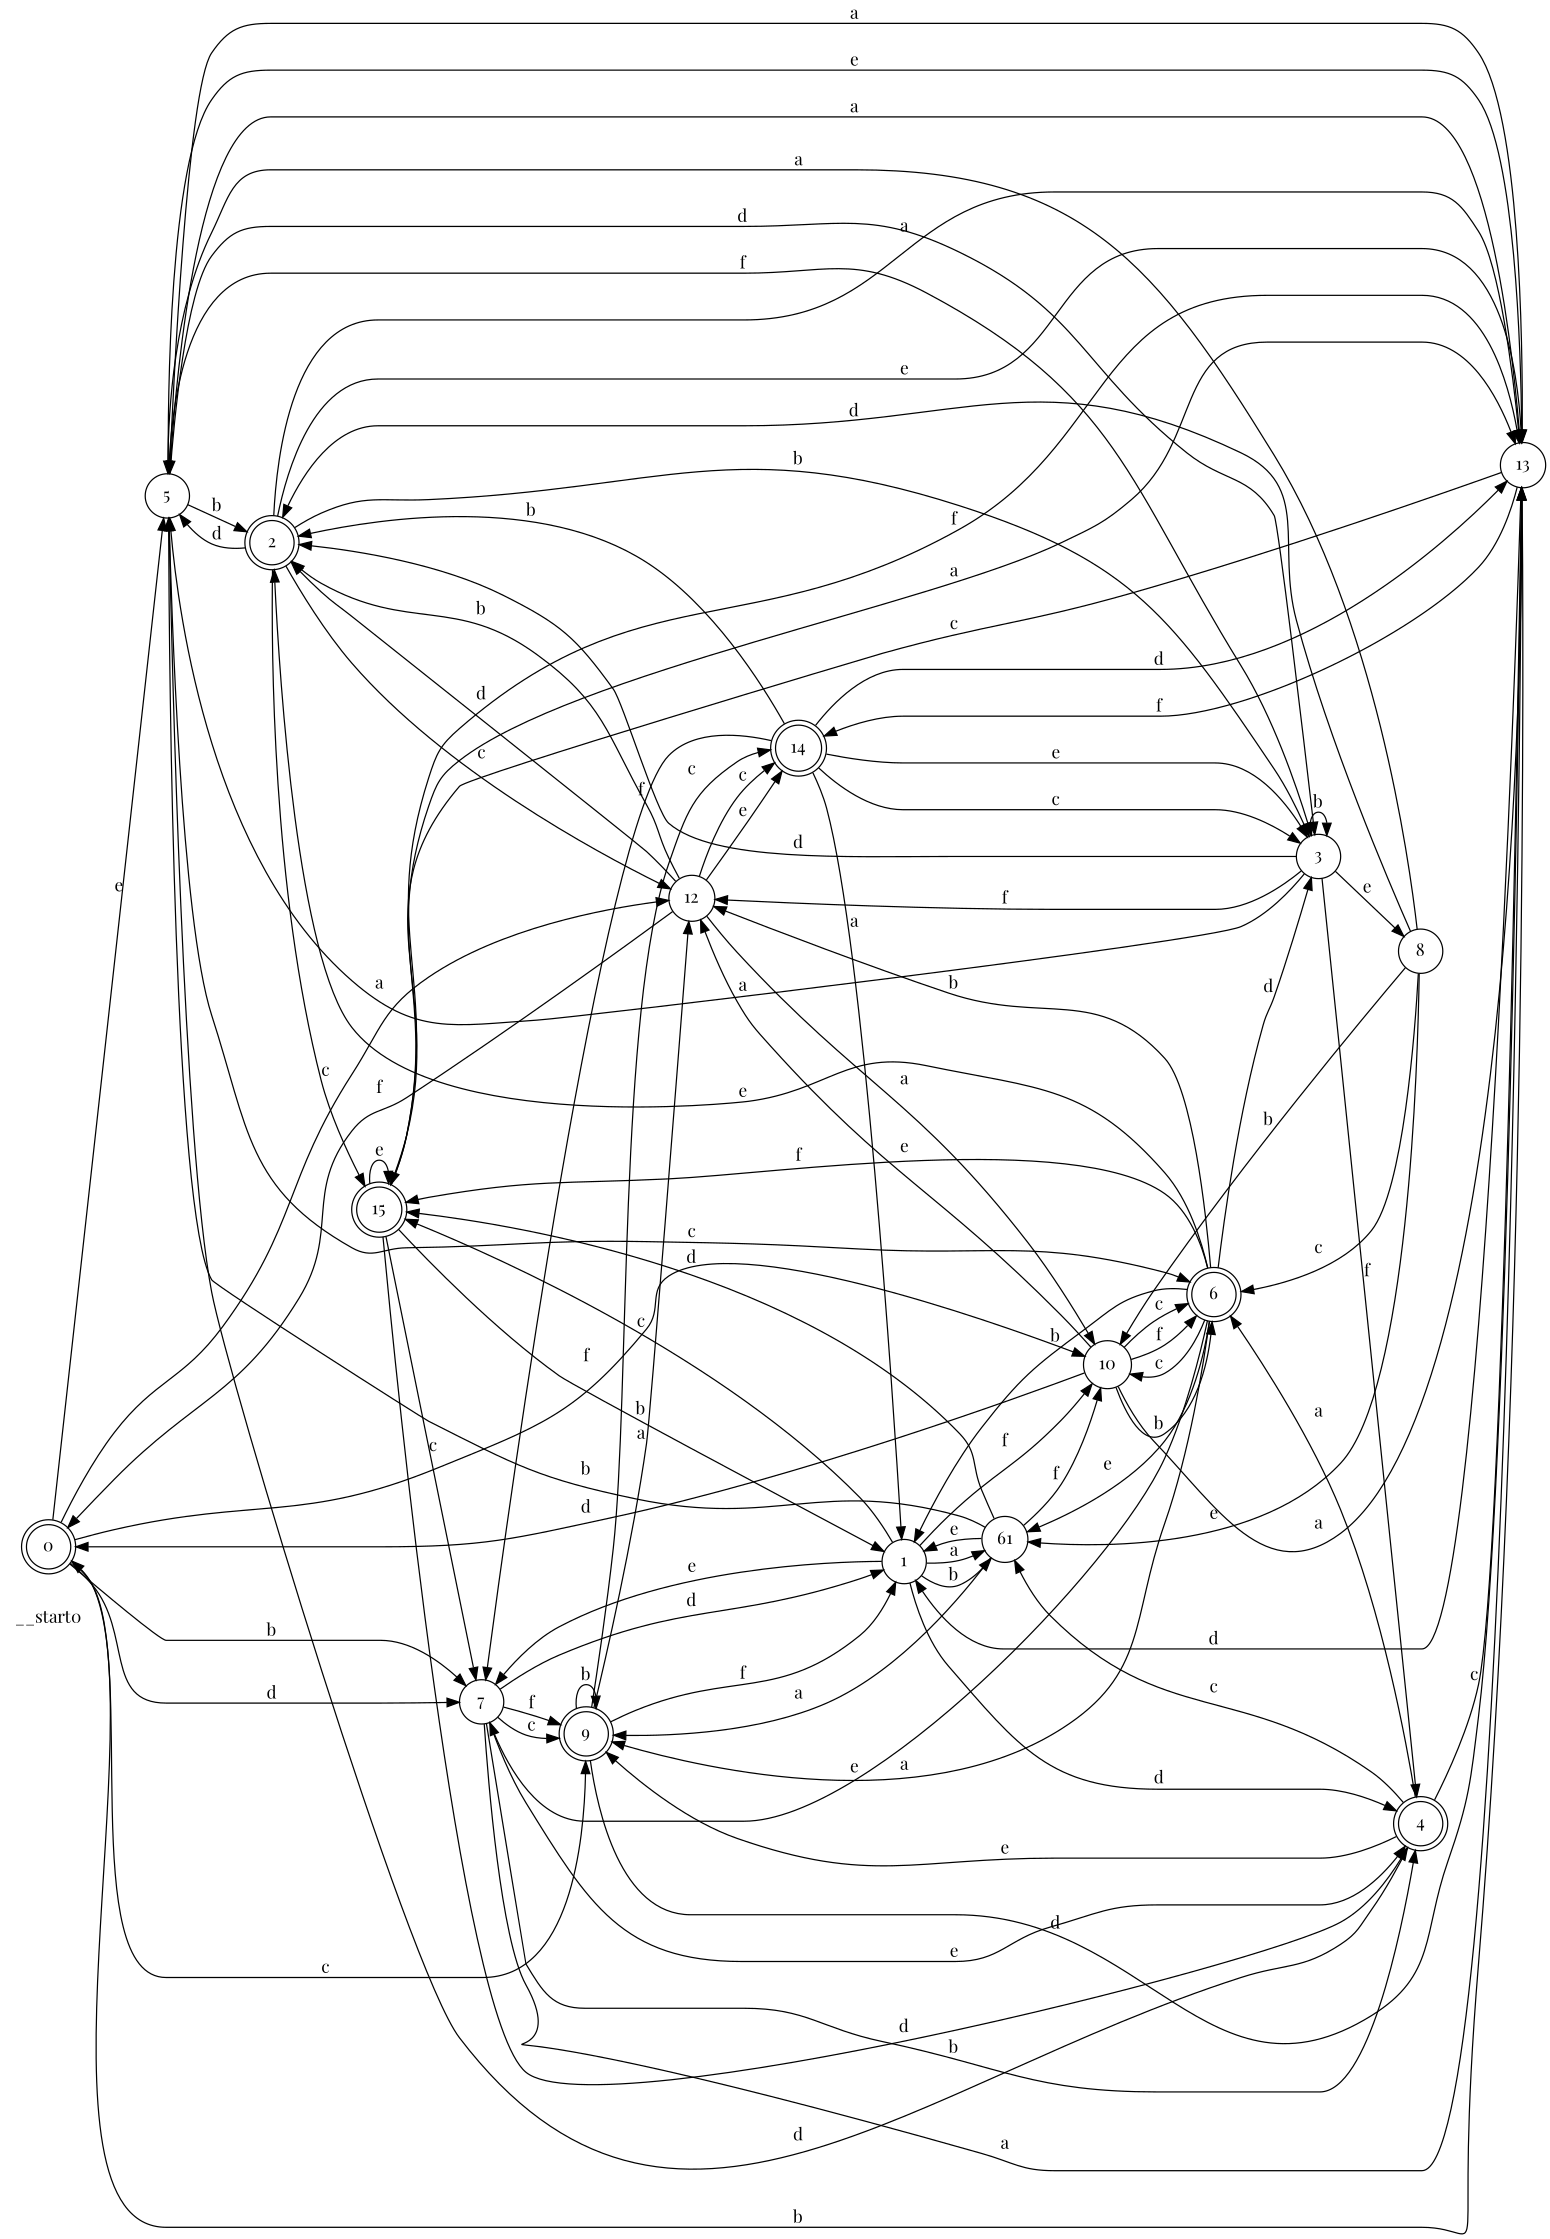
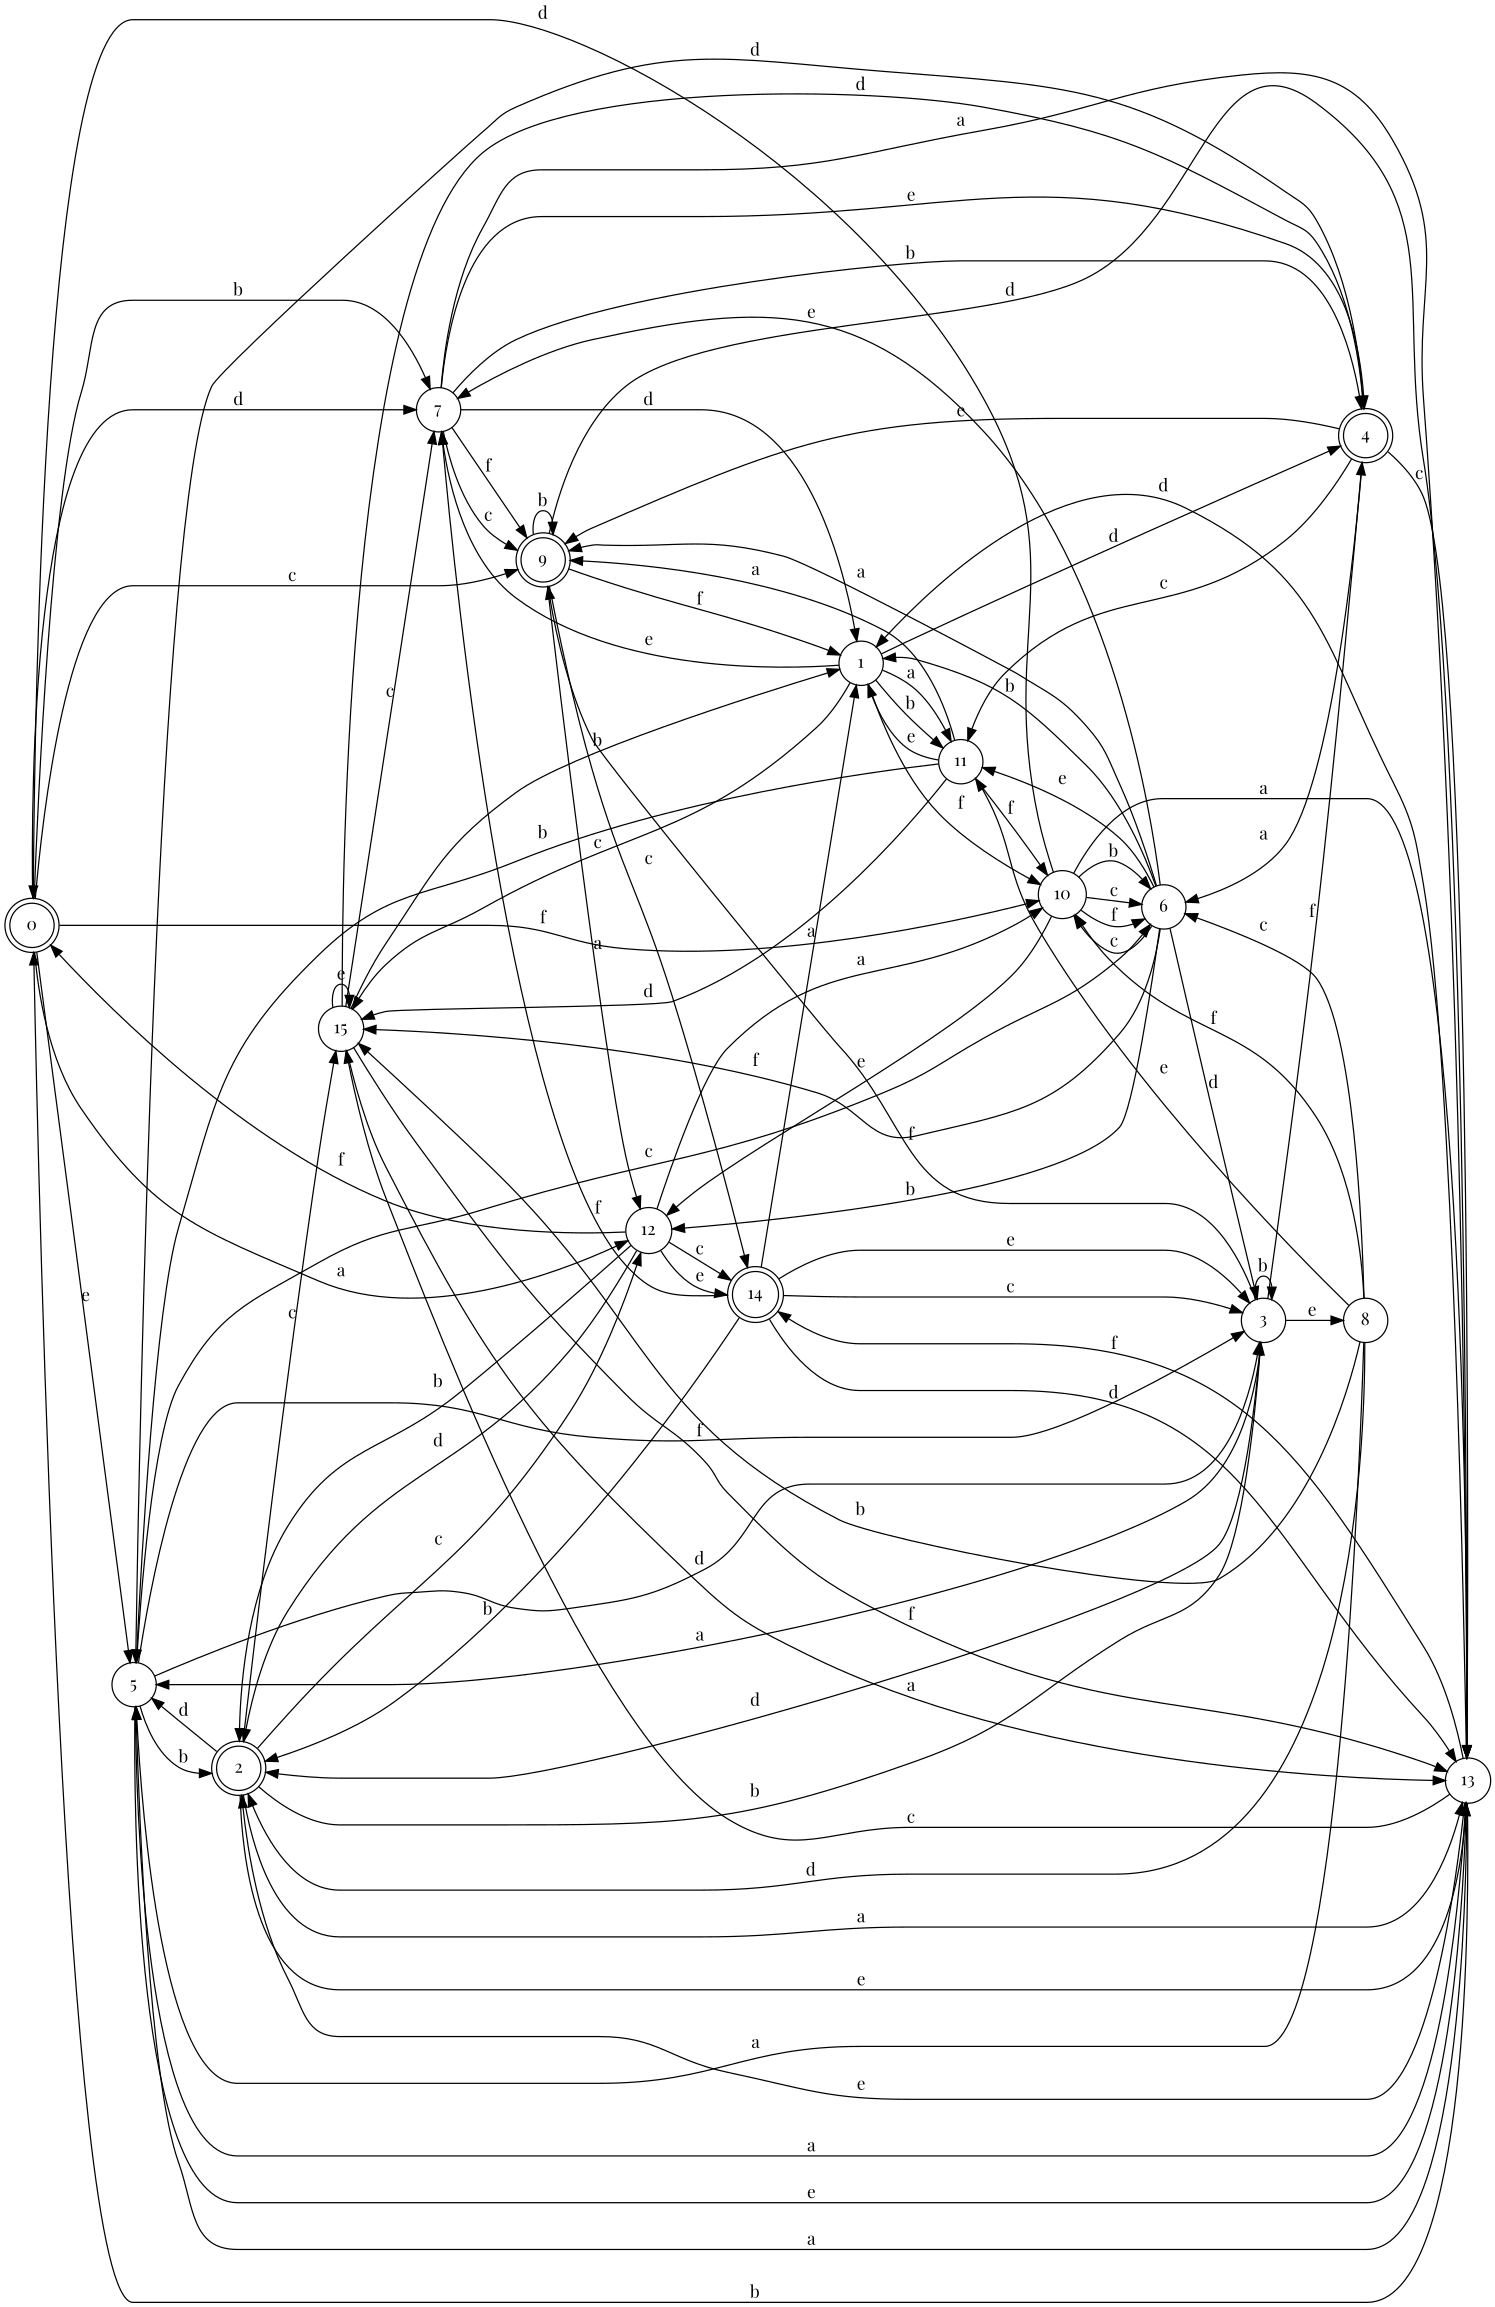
edge "3" -> "12": now "3" -> "9"
edge "6" -> "2": now "13" -> "2"
edge "8" -> "10": label "b" -> "f"
node "15": shape doublecircle -> circle
node "6": shape doublecircle -> circle
edge "8" -> "15": added, label "b"
node "61": label "61" -> "11"
node "__start0": removed
